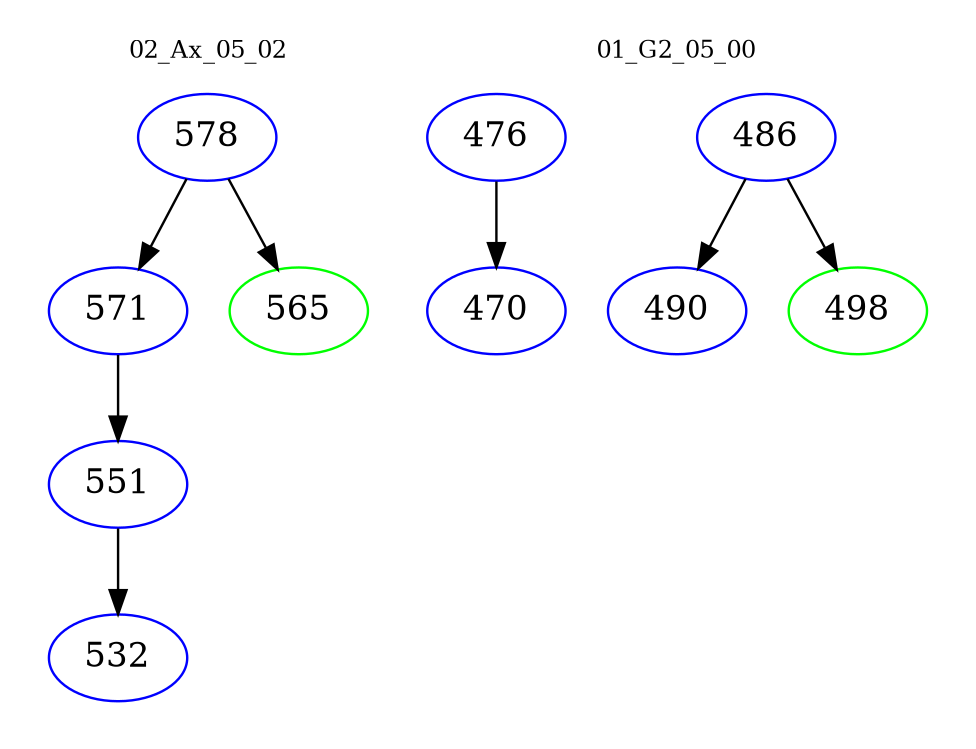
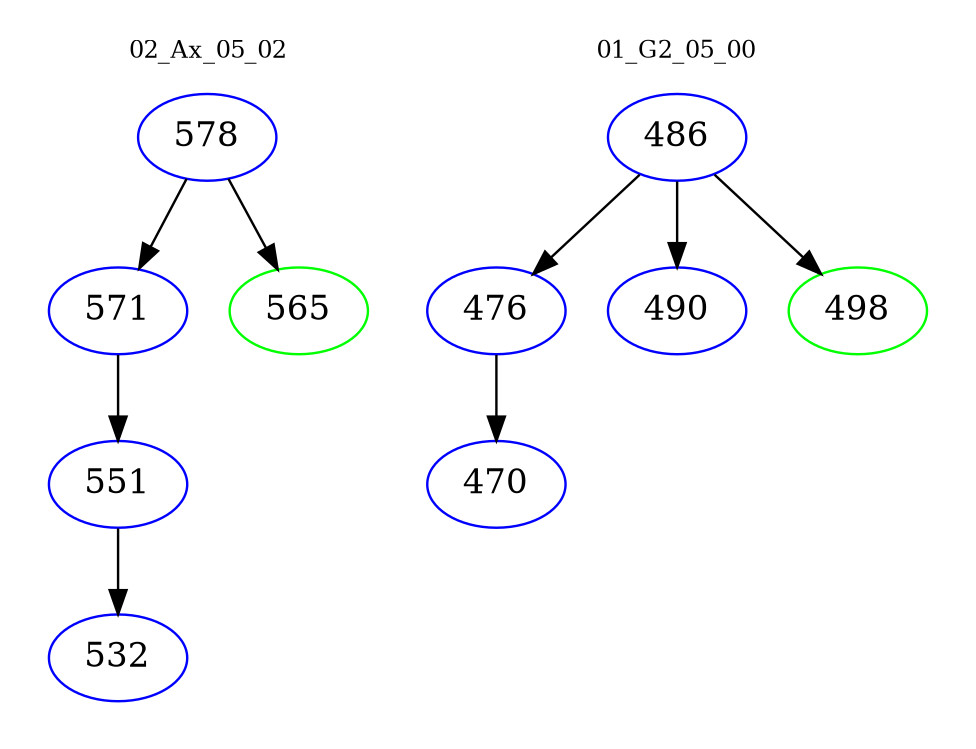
edge "486" -> "476": added
